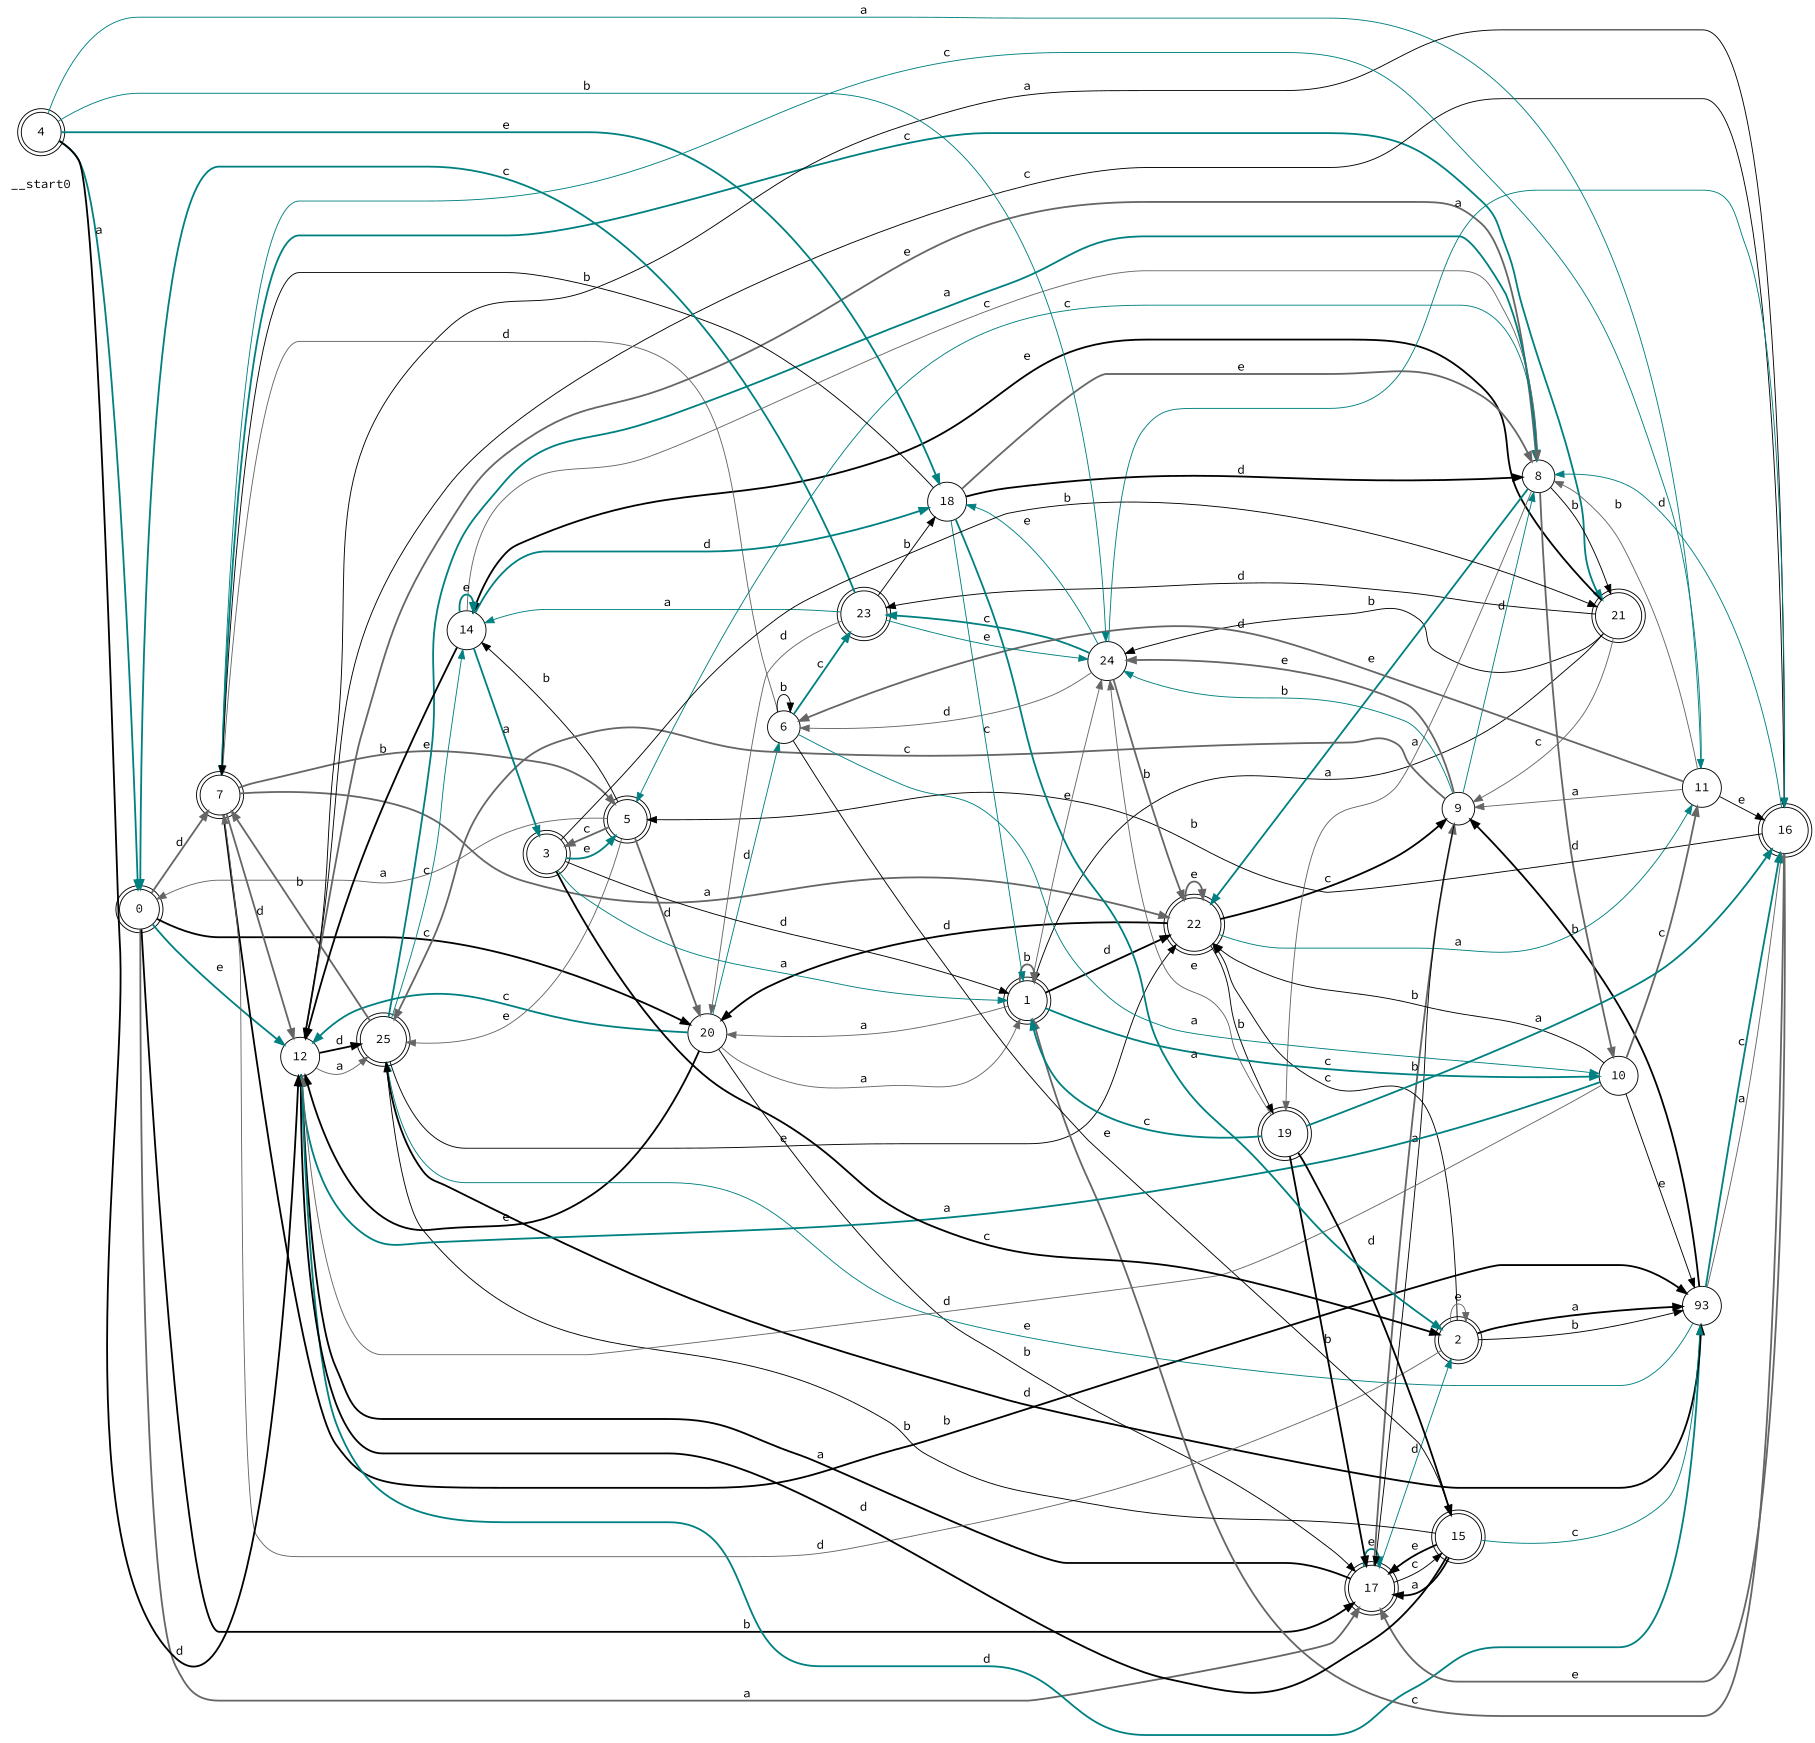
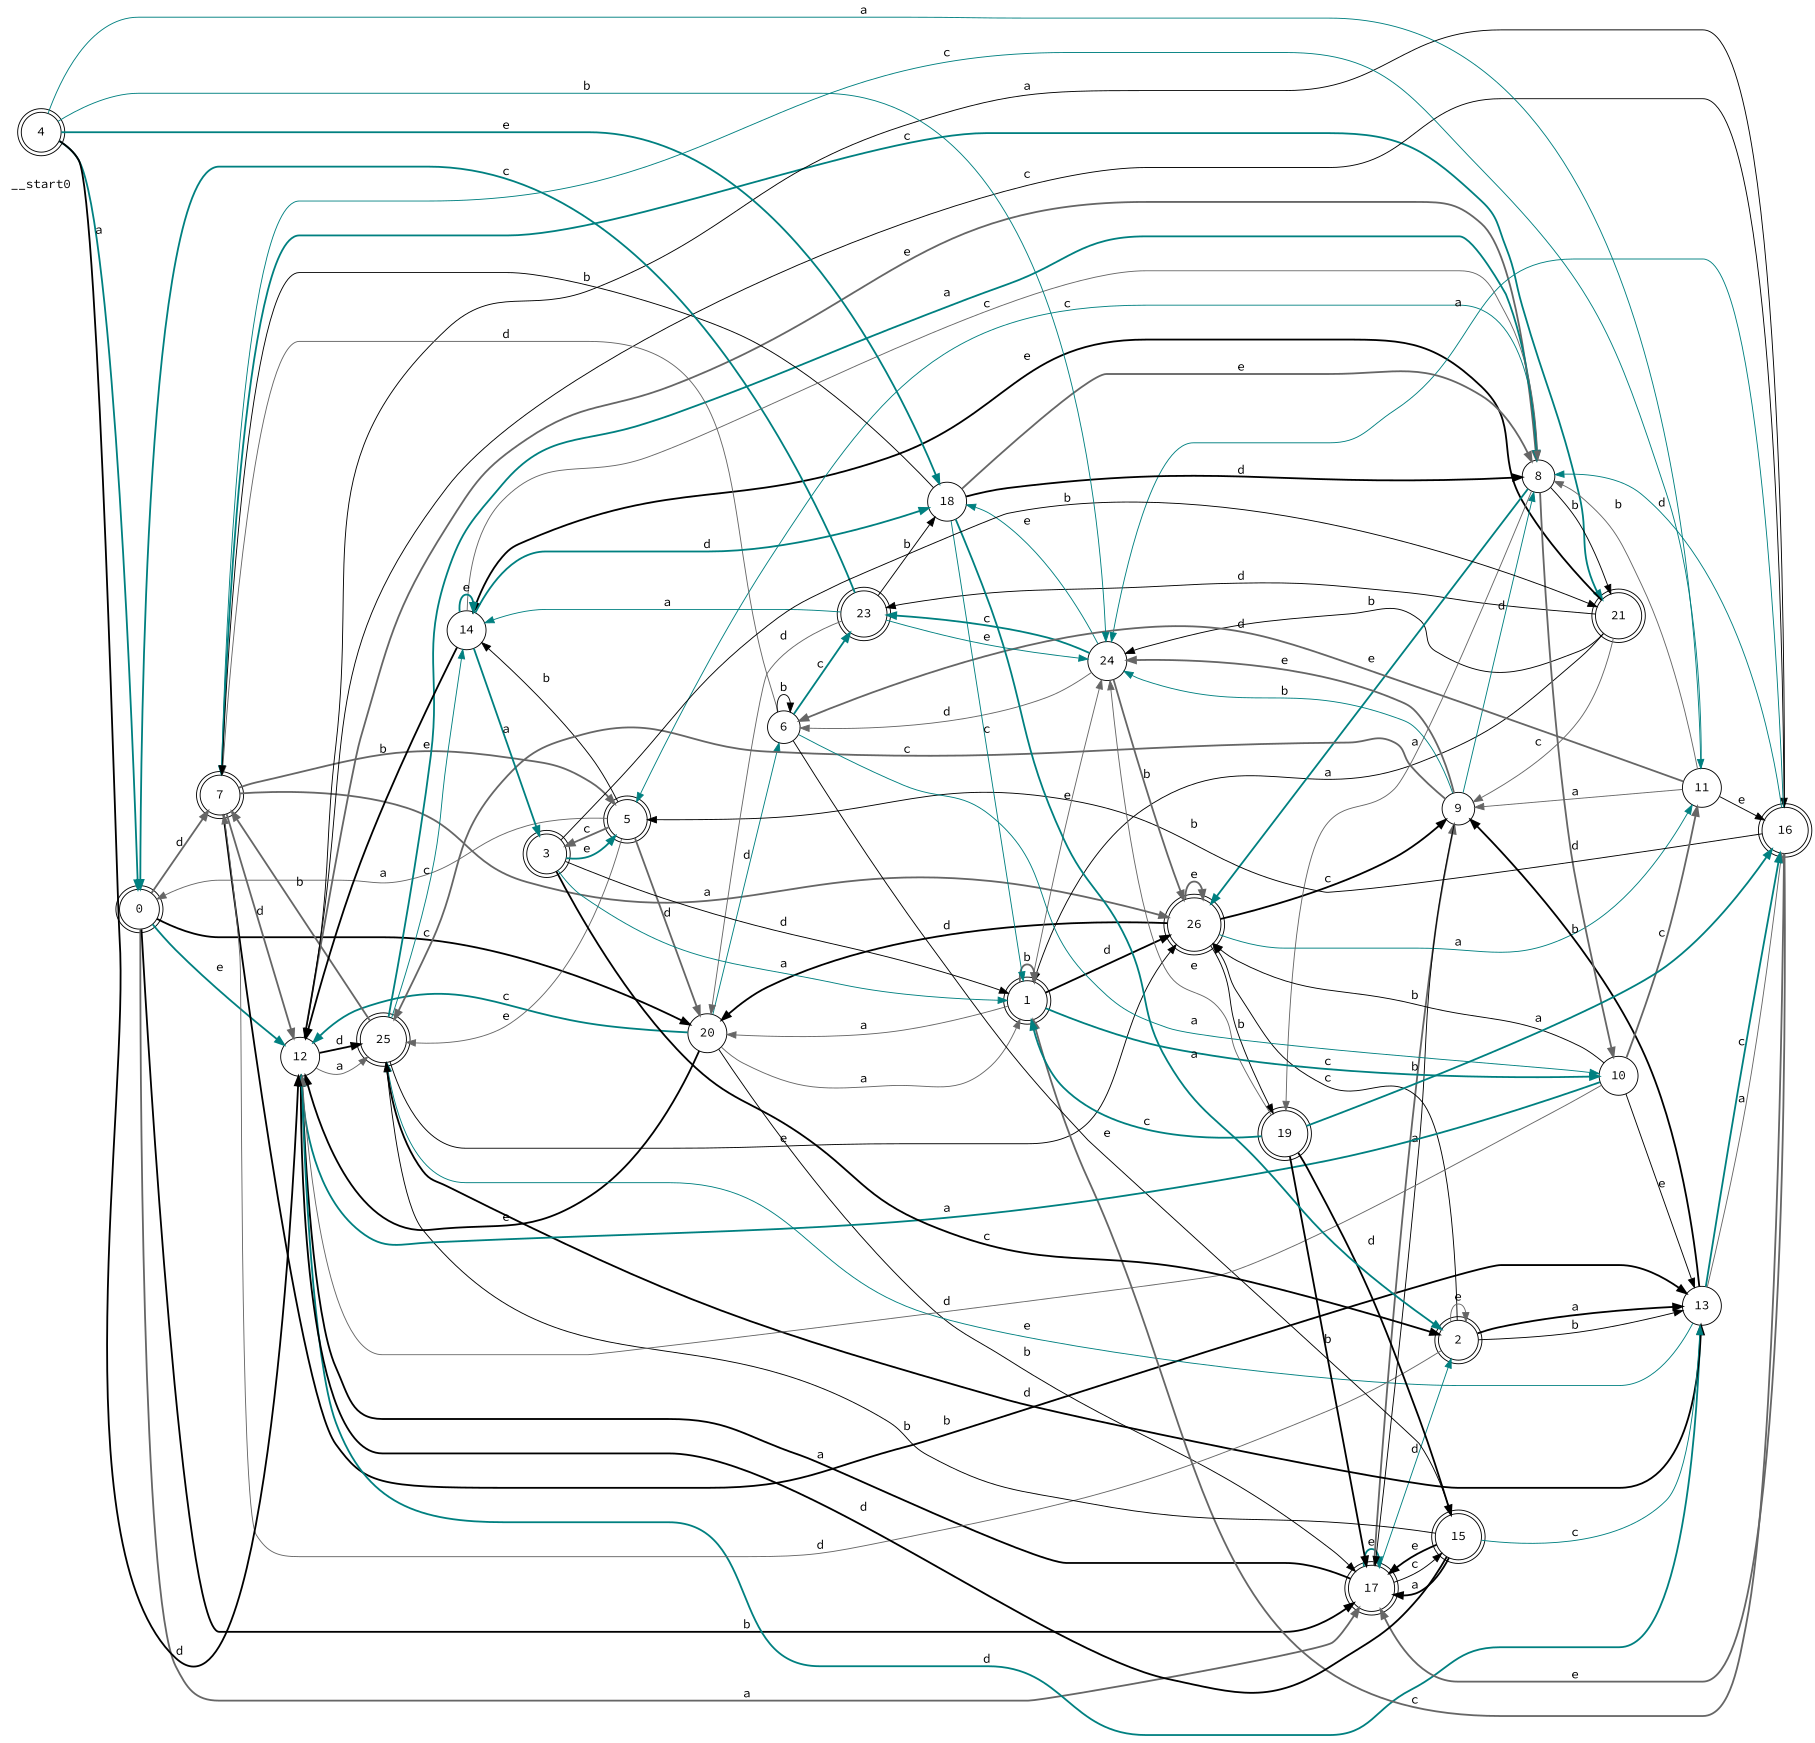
edge "24" -> "16": reversed
node "22": label "22" -> "26"
node "93": label "93" -> "13"
